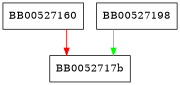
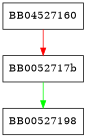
node "BB00527160": label "BB00527160" -> "BB04527160"
edge "BB00527198" -> "BB0052717b": reversed
